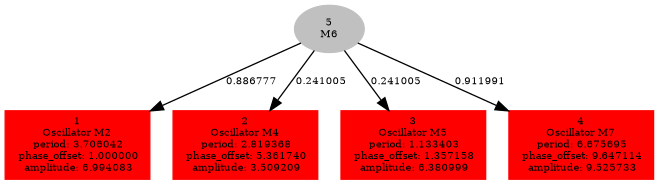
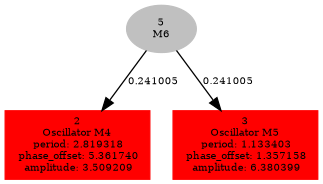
node "2": text "period: 2.819368" -> "period: 2.819318"
node "1": removed
node "4": removed
node "3": text "amplitude: 6.380999" -> "amplitude: 6.380399"
